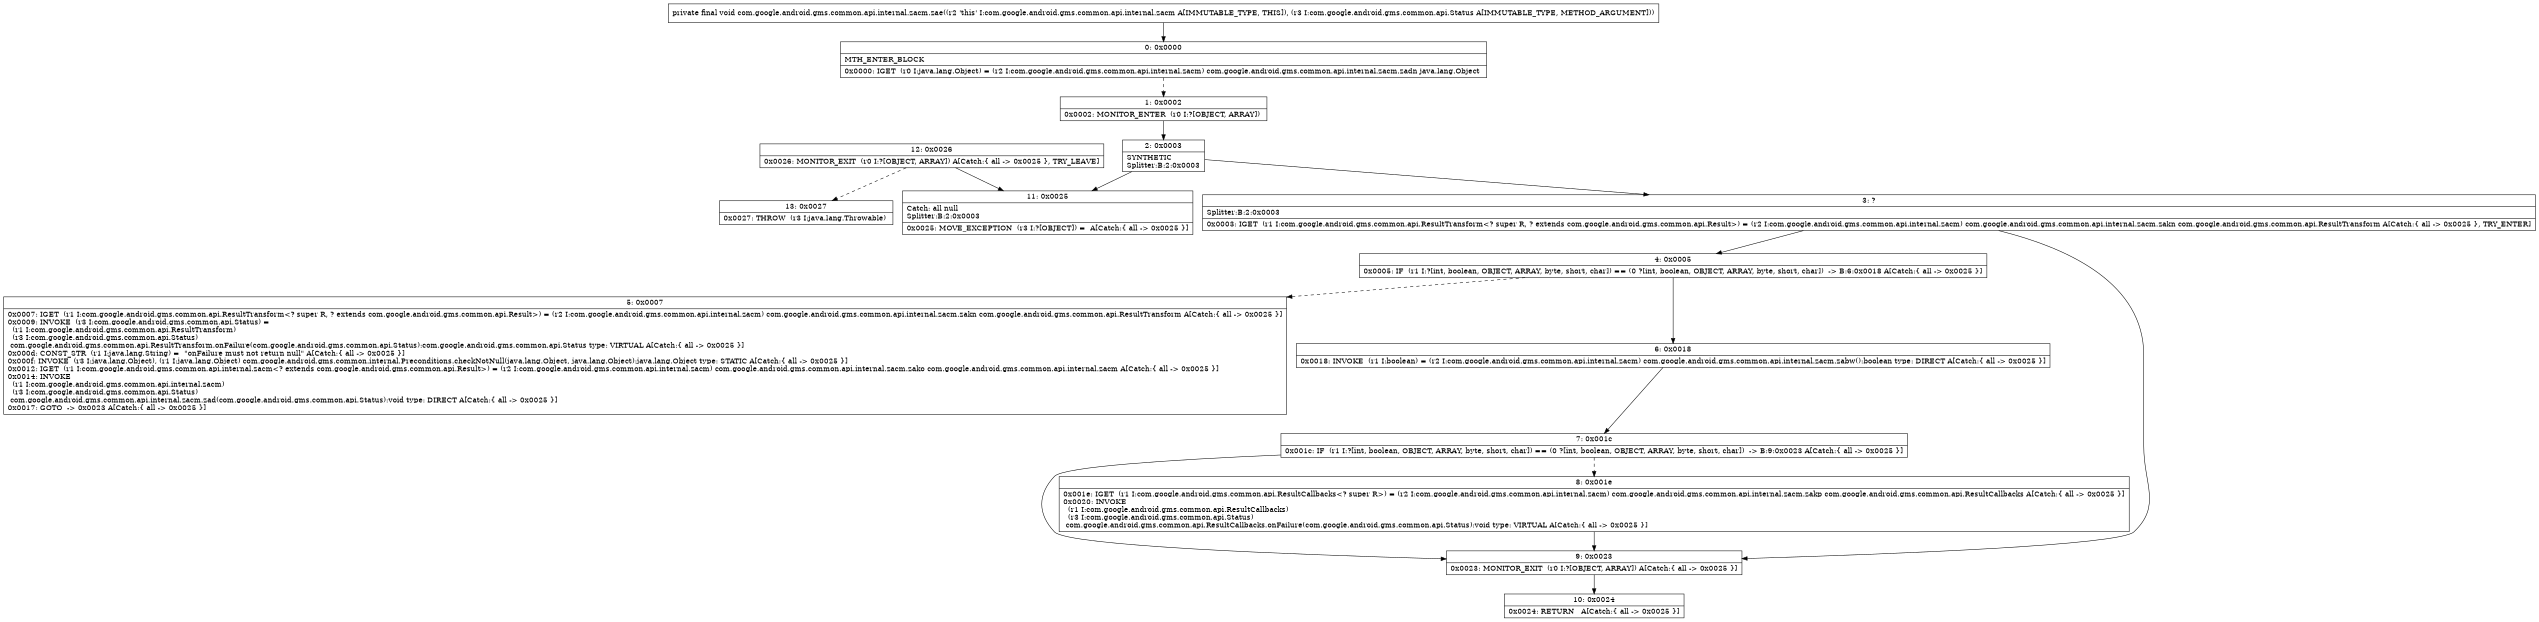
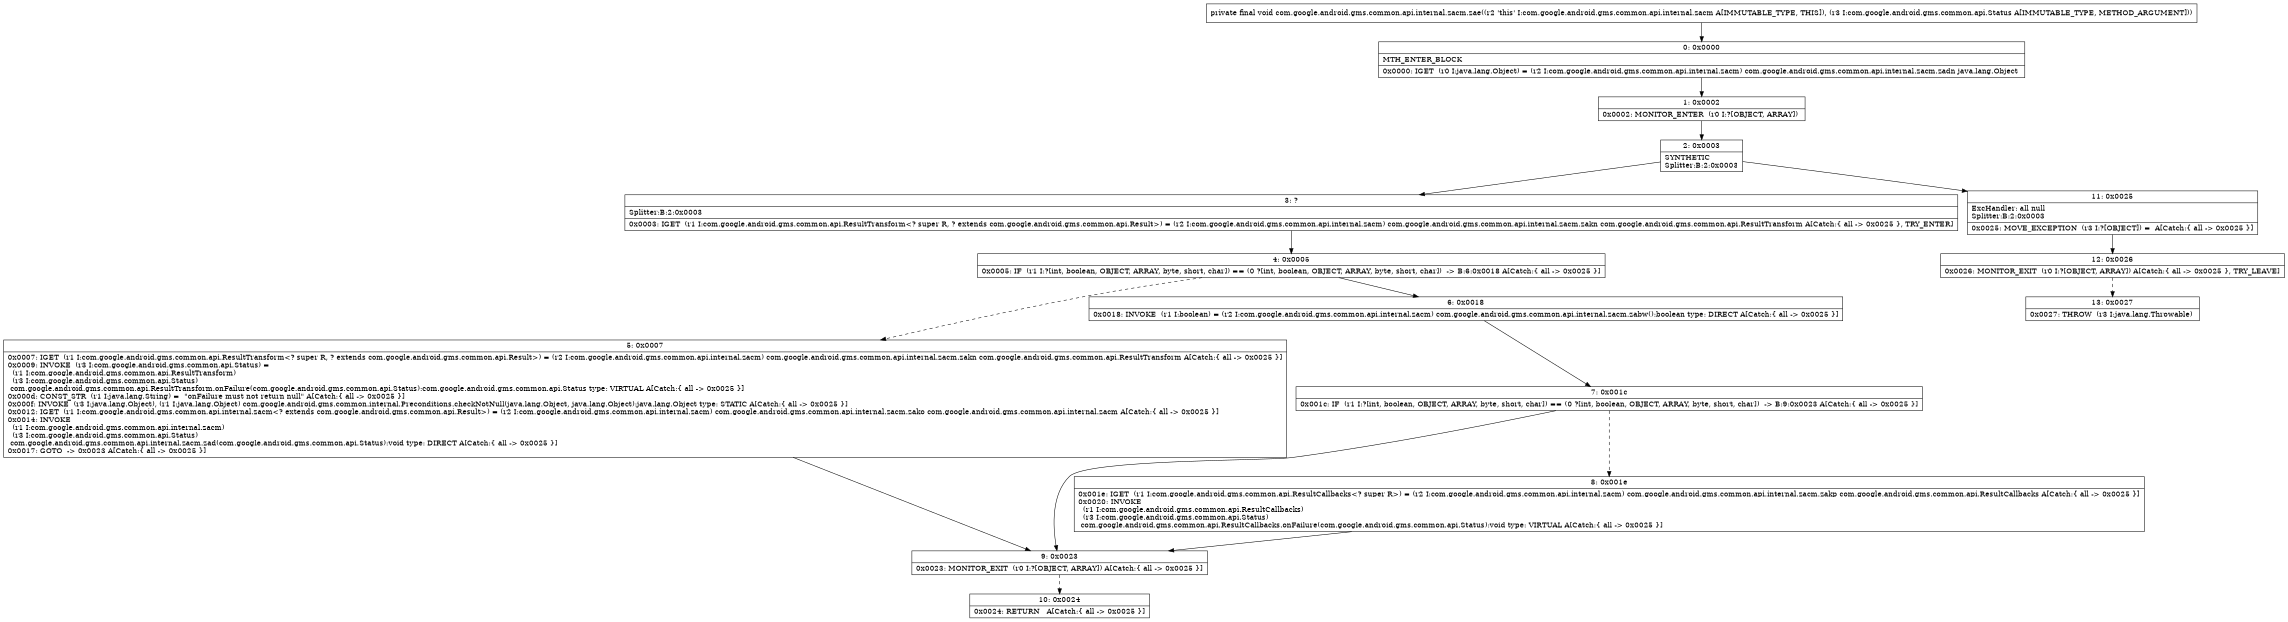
edge "0: 0x0000" -> "1: 0x0002": style dashed -> solid
edge "12: 0x0026" -> "11: 0x0025": reversed
node "11: 0x0025": text "Catch: all null" -> "ExcHandler: all null"
edge "3: ?" -> "9: 0x0023": now "5: 0x0007" -> "9: 0x0023"
edge "9: 0x0023" -> "10: 0x0024": style solid -> dashed
